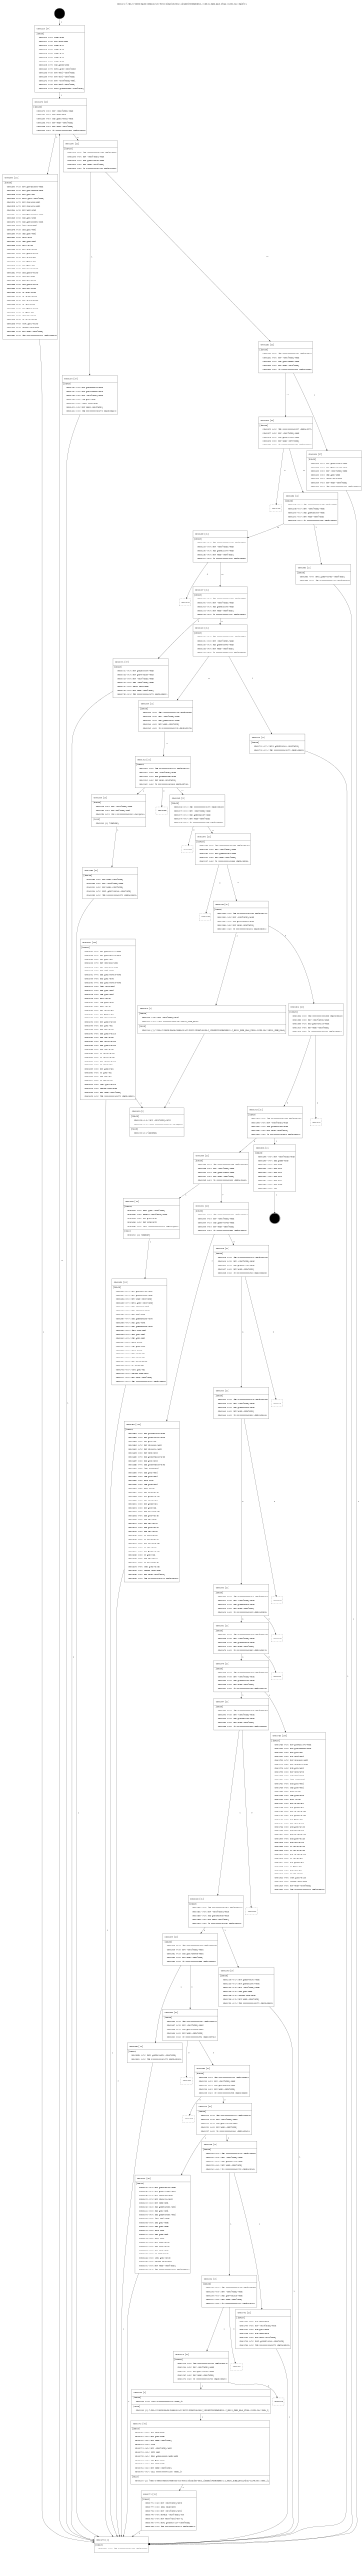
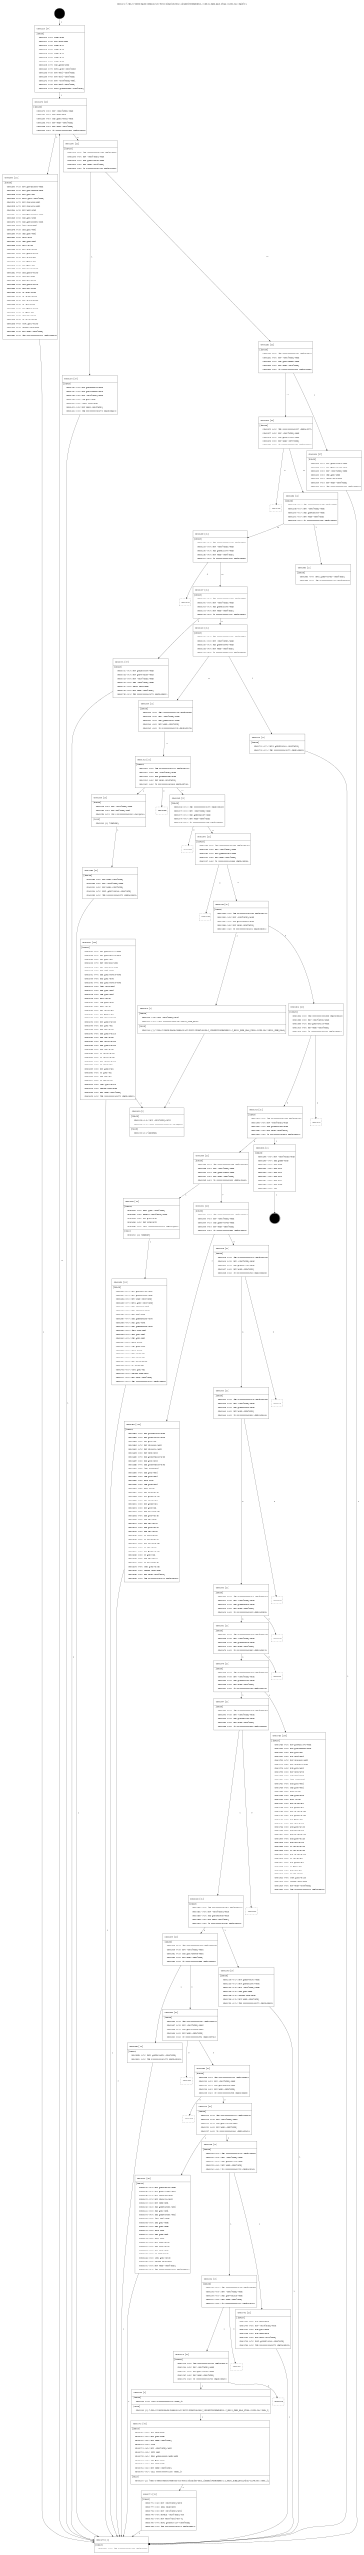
edge "0x4018d3 [12]" -> "0x401c73 [5]": removed, label "1"
